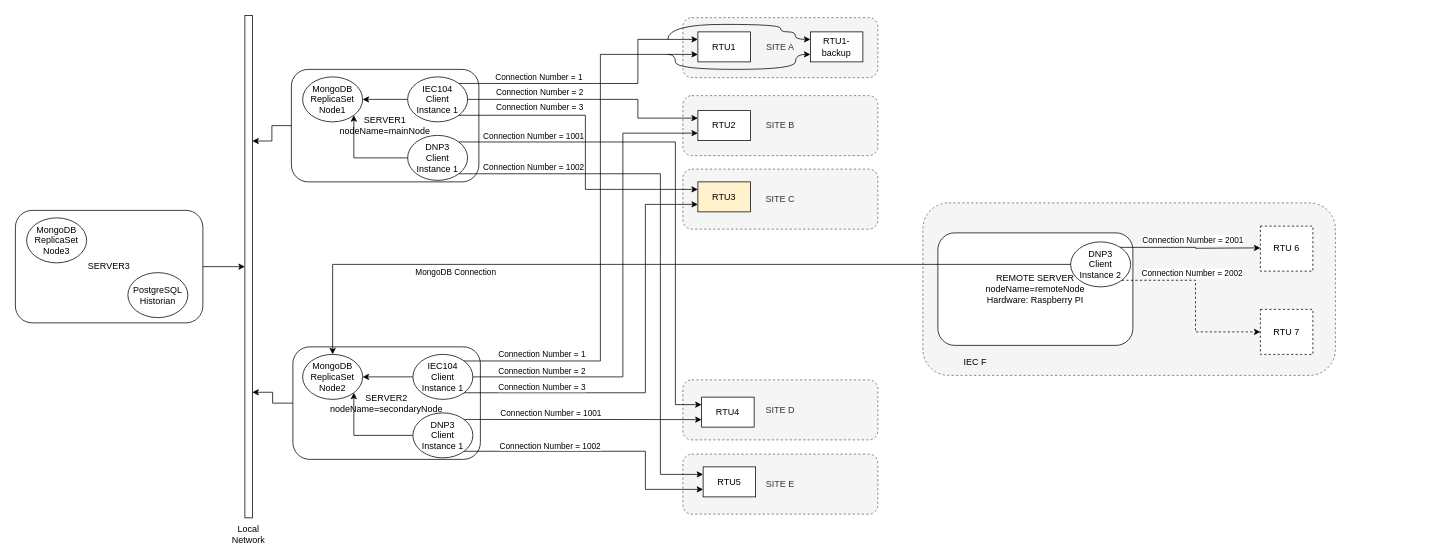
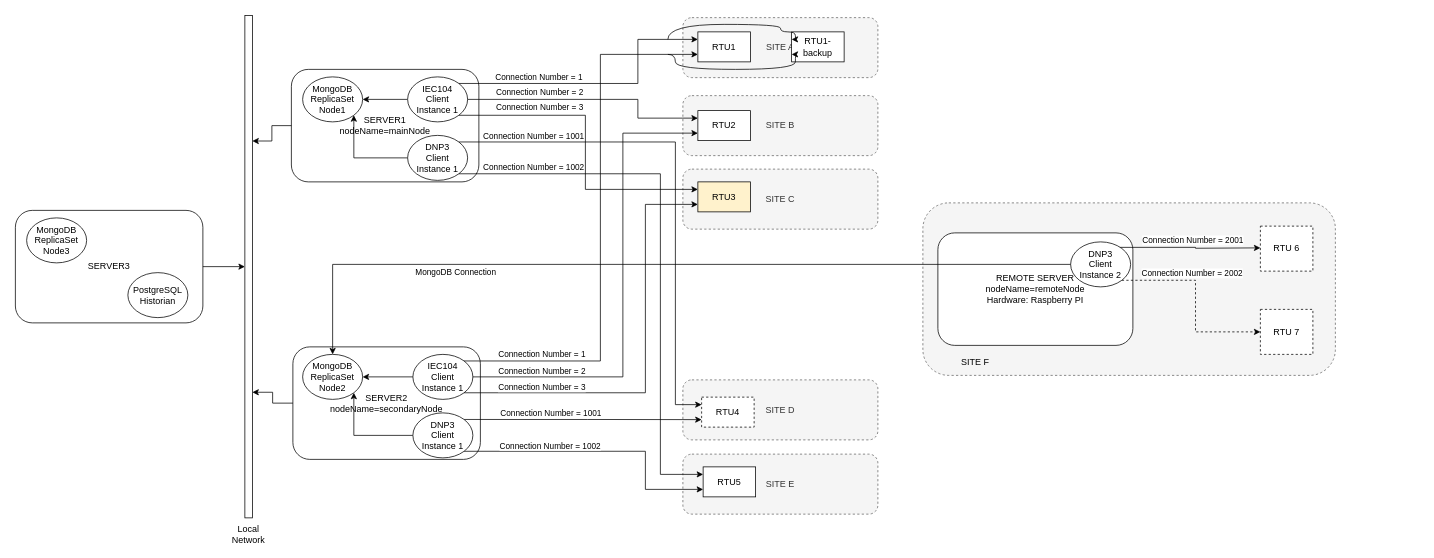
node "RTU1-backup": moved (837, 47) -> (818, 47)
node "IEC F": label "IEC F" -> "SITE F"
node "RTU4": style solid -> dashed
